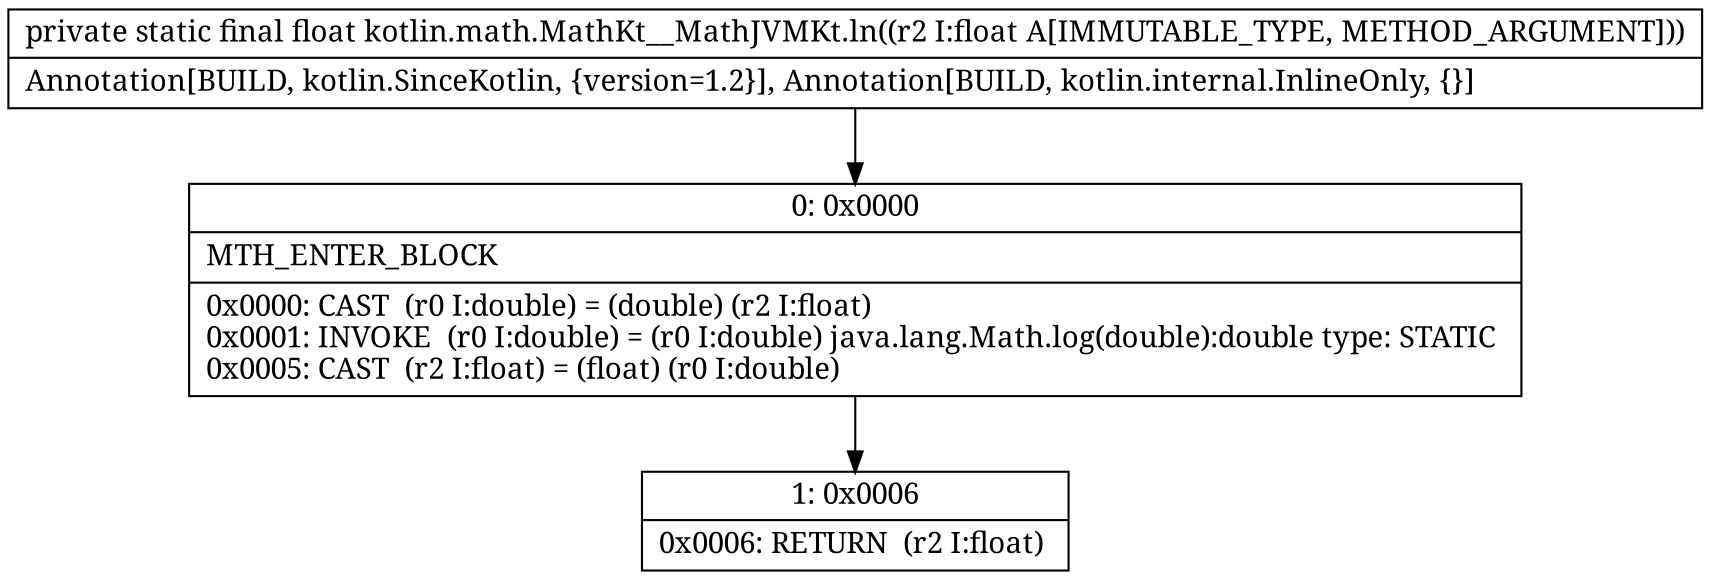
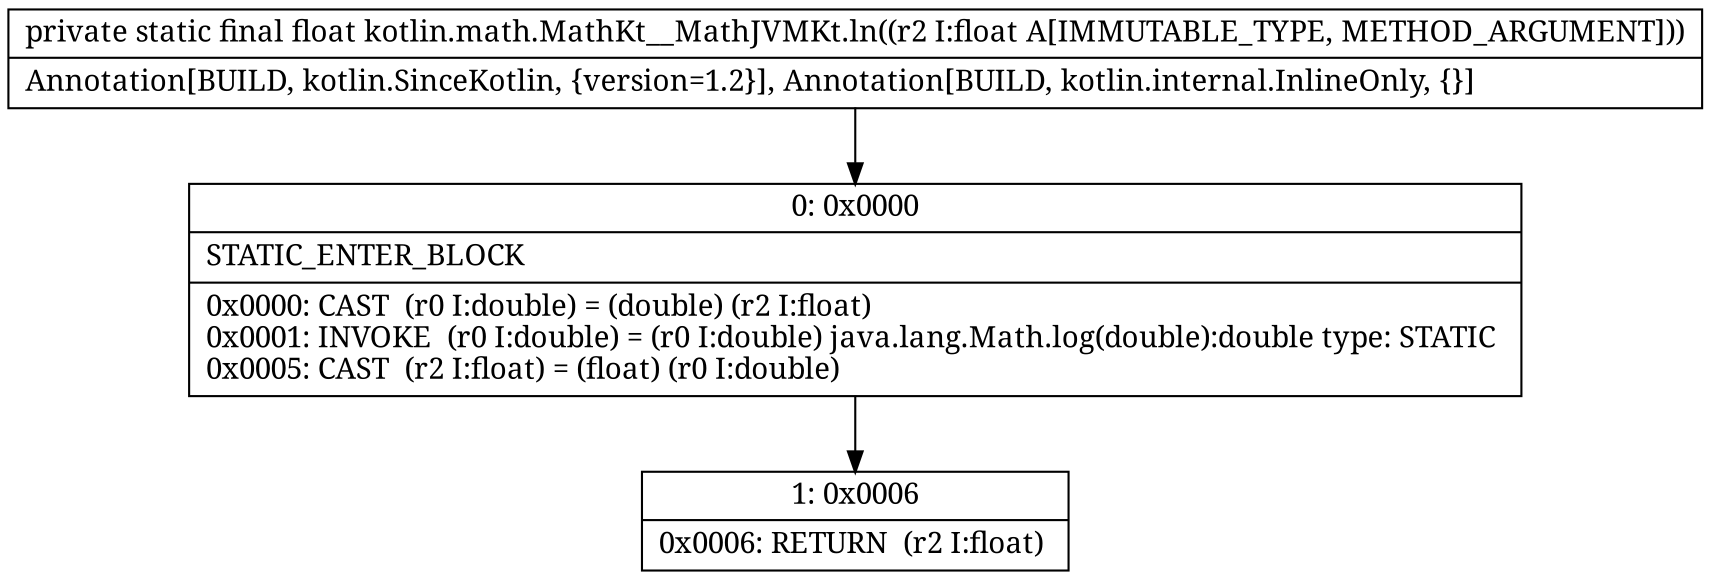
node "0: 0x0000": text "MTH_ENTER_BLOCK" -> "STATIC_ENTER_BLOCK"
